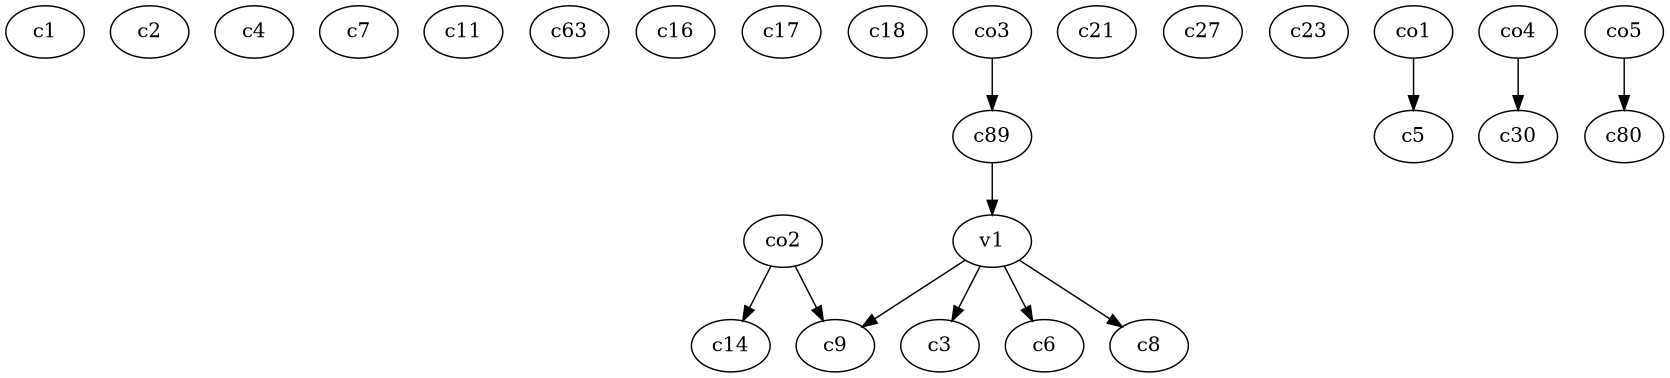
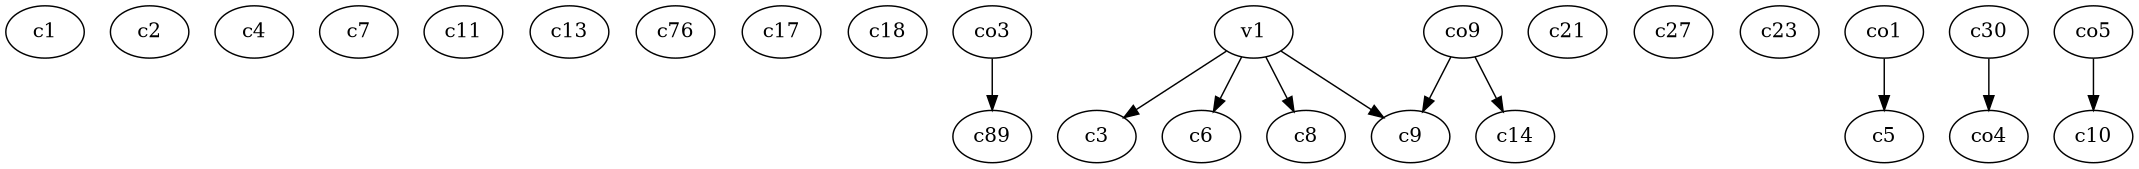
node "c63": label "c63" -> "c13"
node "c16": label "c16" -> "c76"
edge "co4" -> "c30": reversed
node "c80": label "c80" -> "c10"
edge "c89" -> "v1": removed
node "co2": label "co2" -> "co9"
